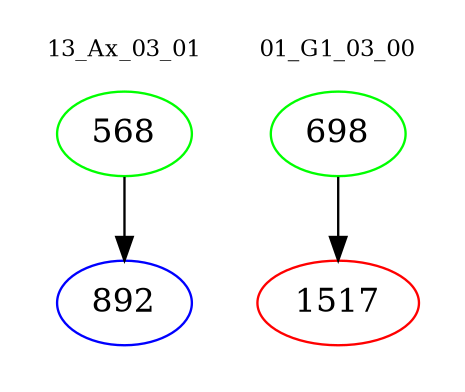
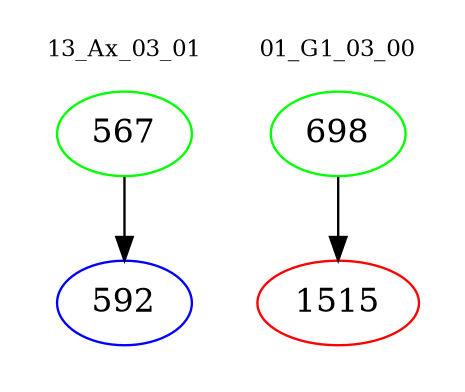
node "568": label "568" -> "567"
node "892": label "892" -> "592"
node "1517": label "1517" -> "1515"
